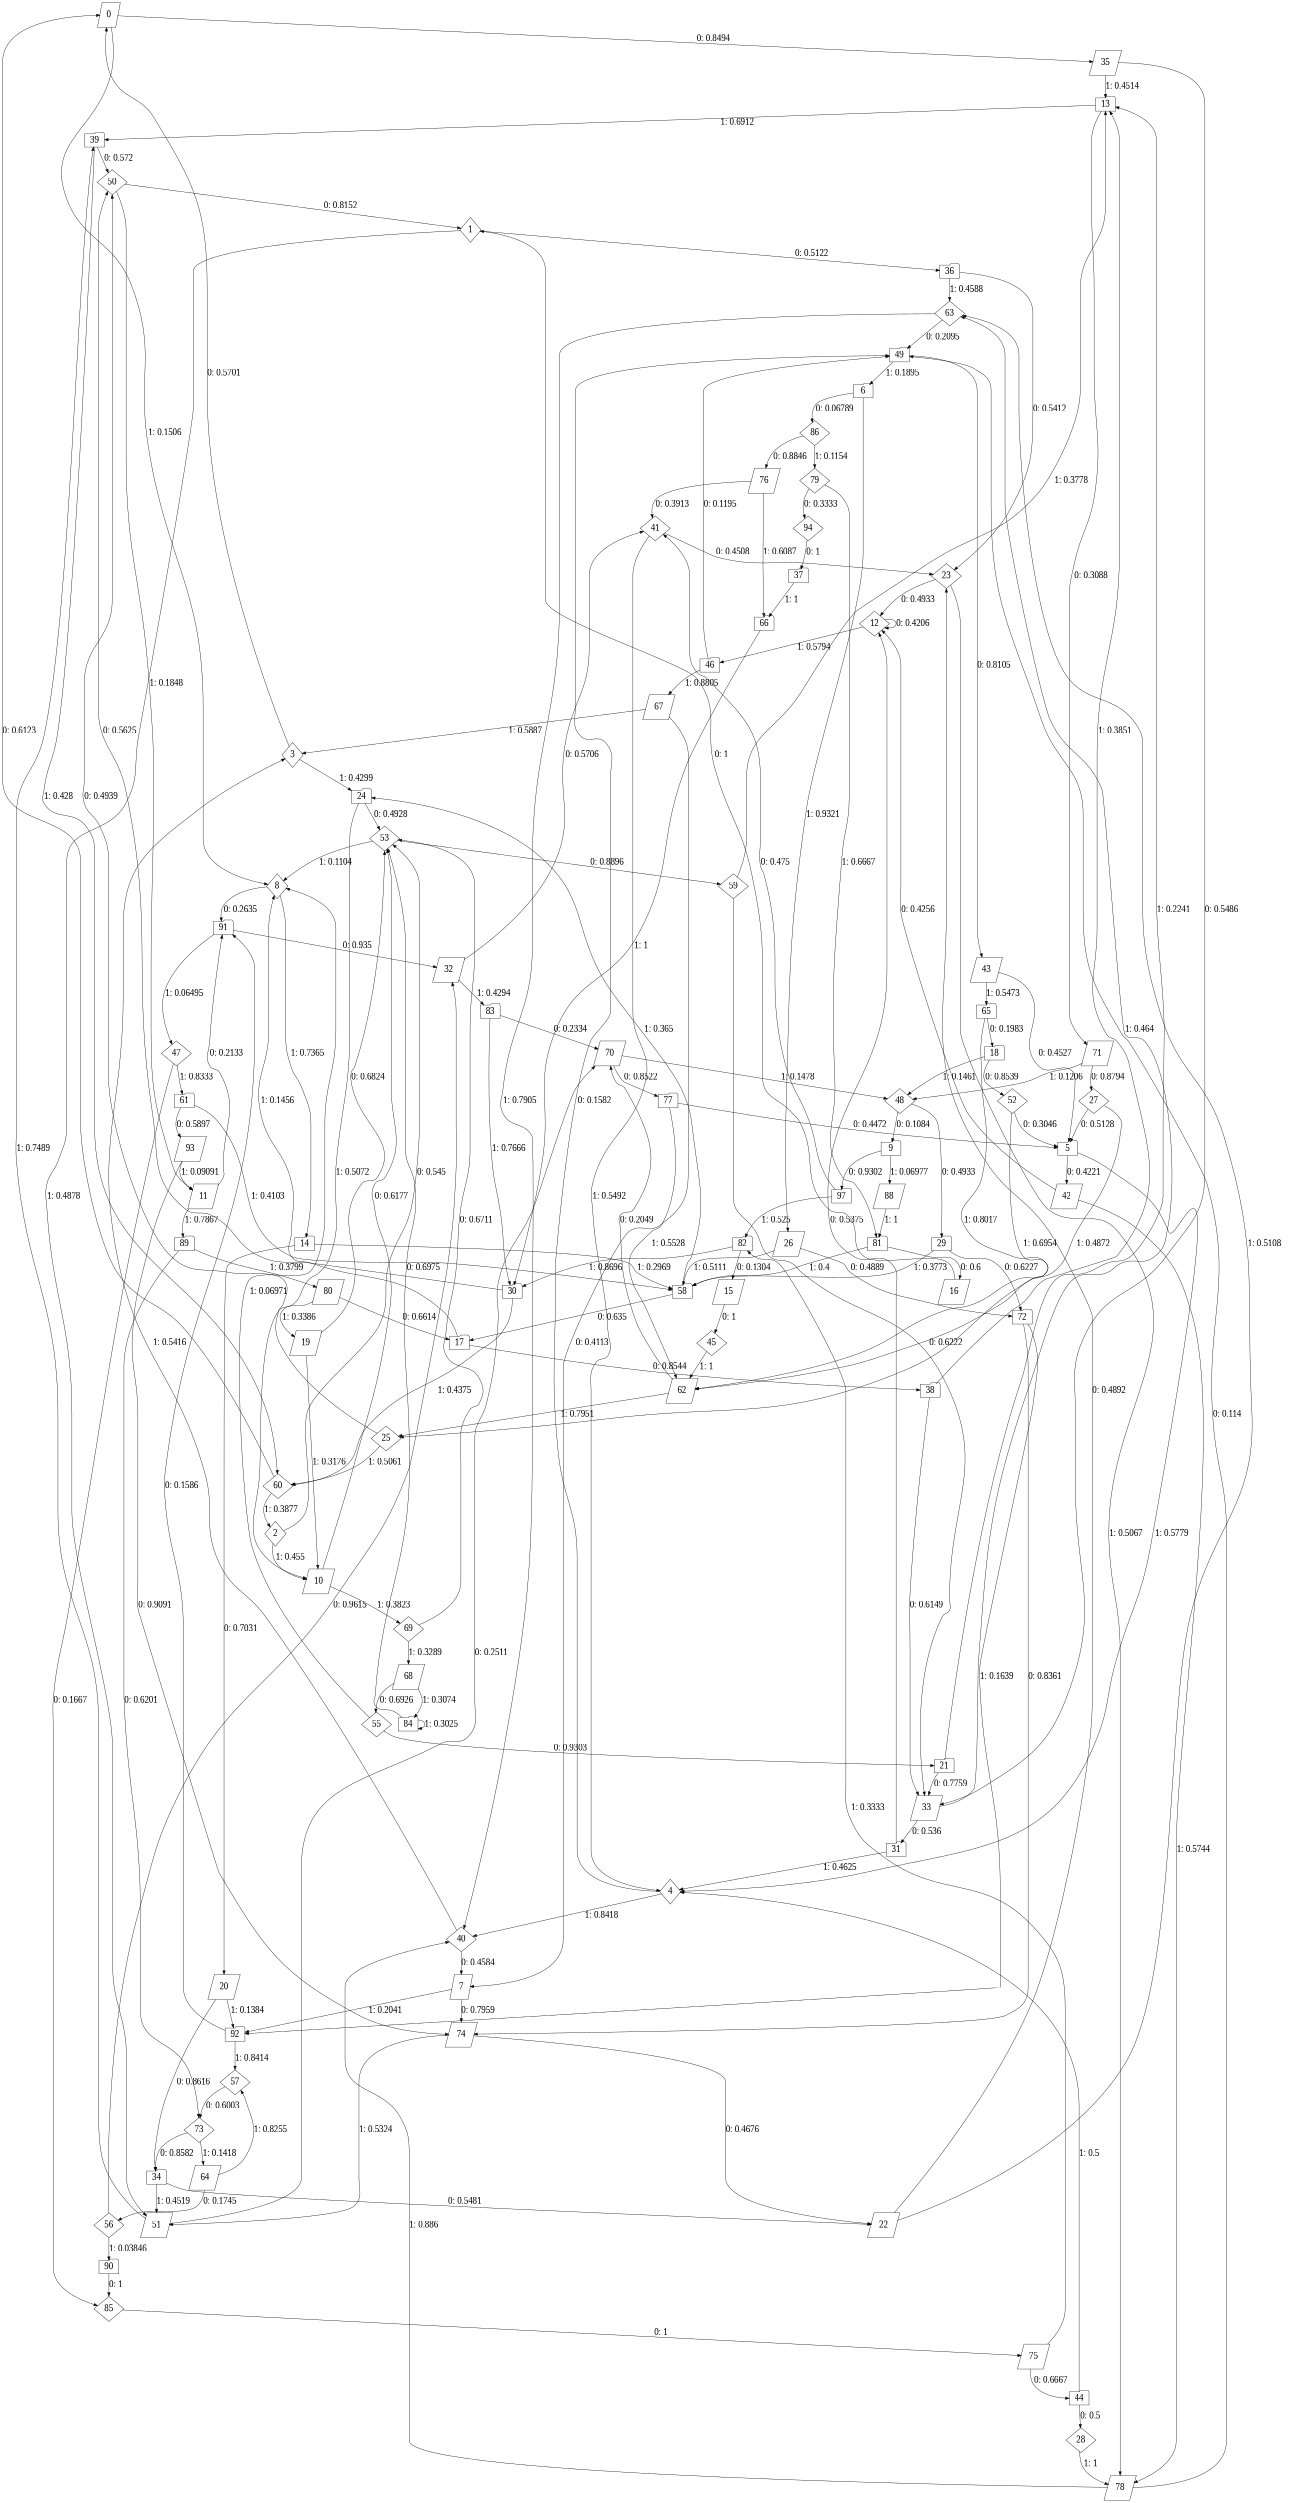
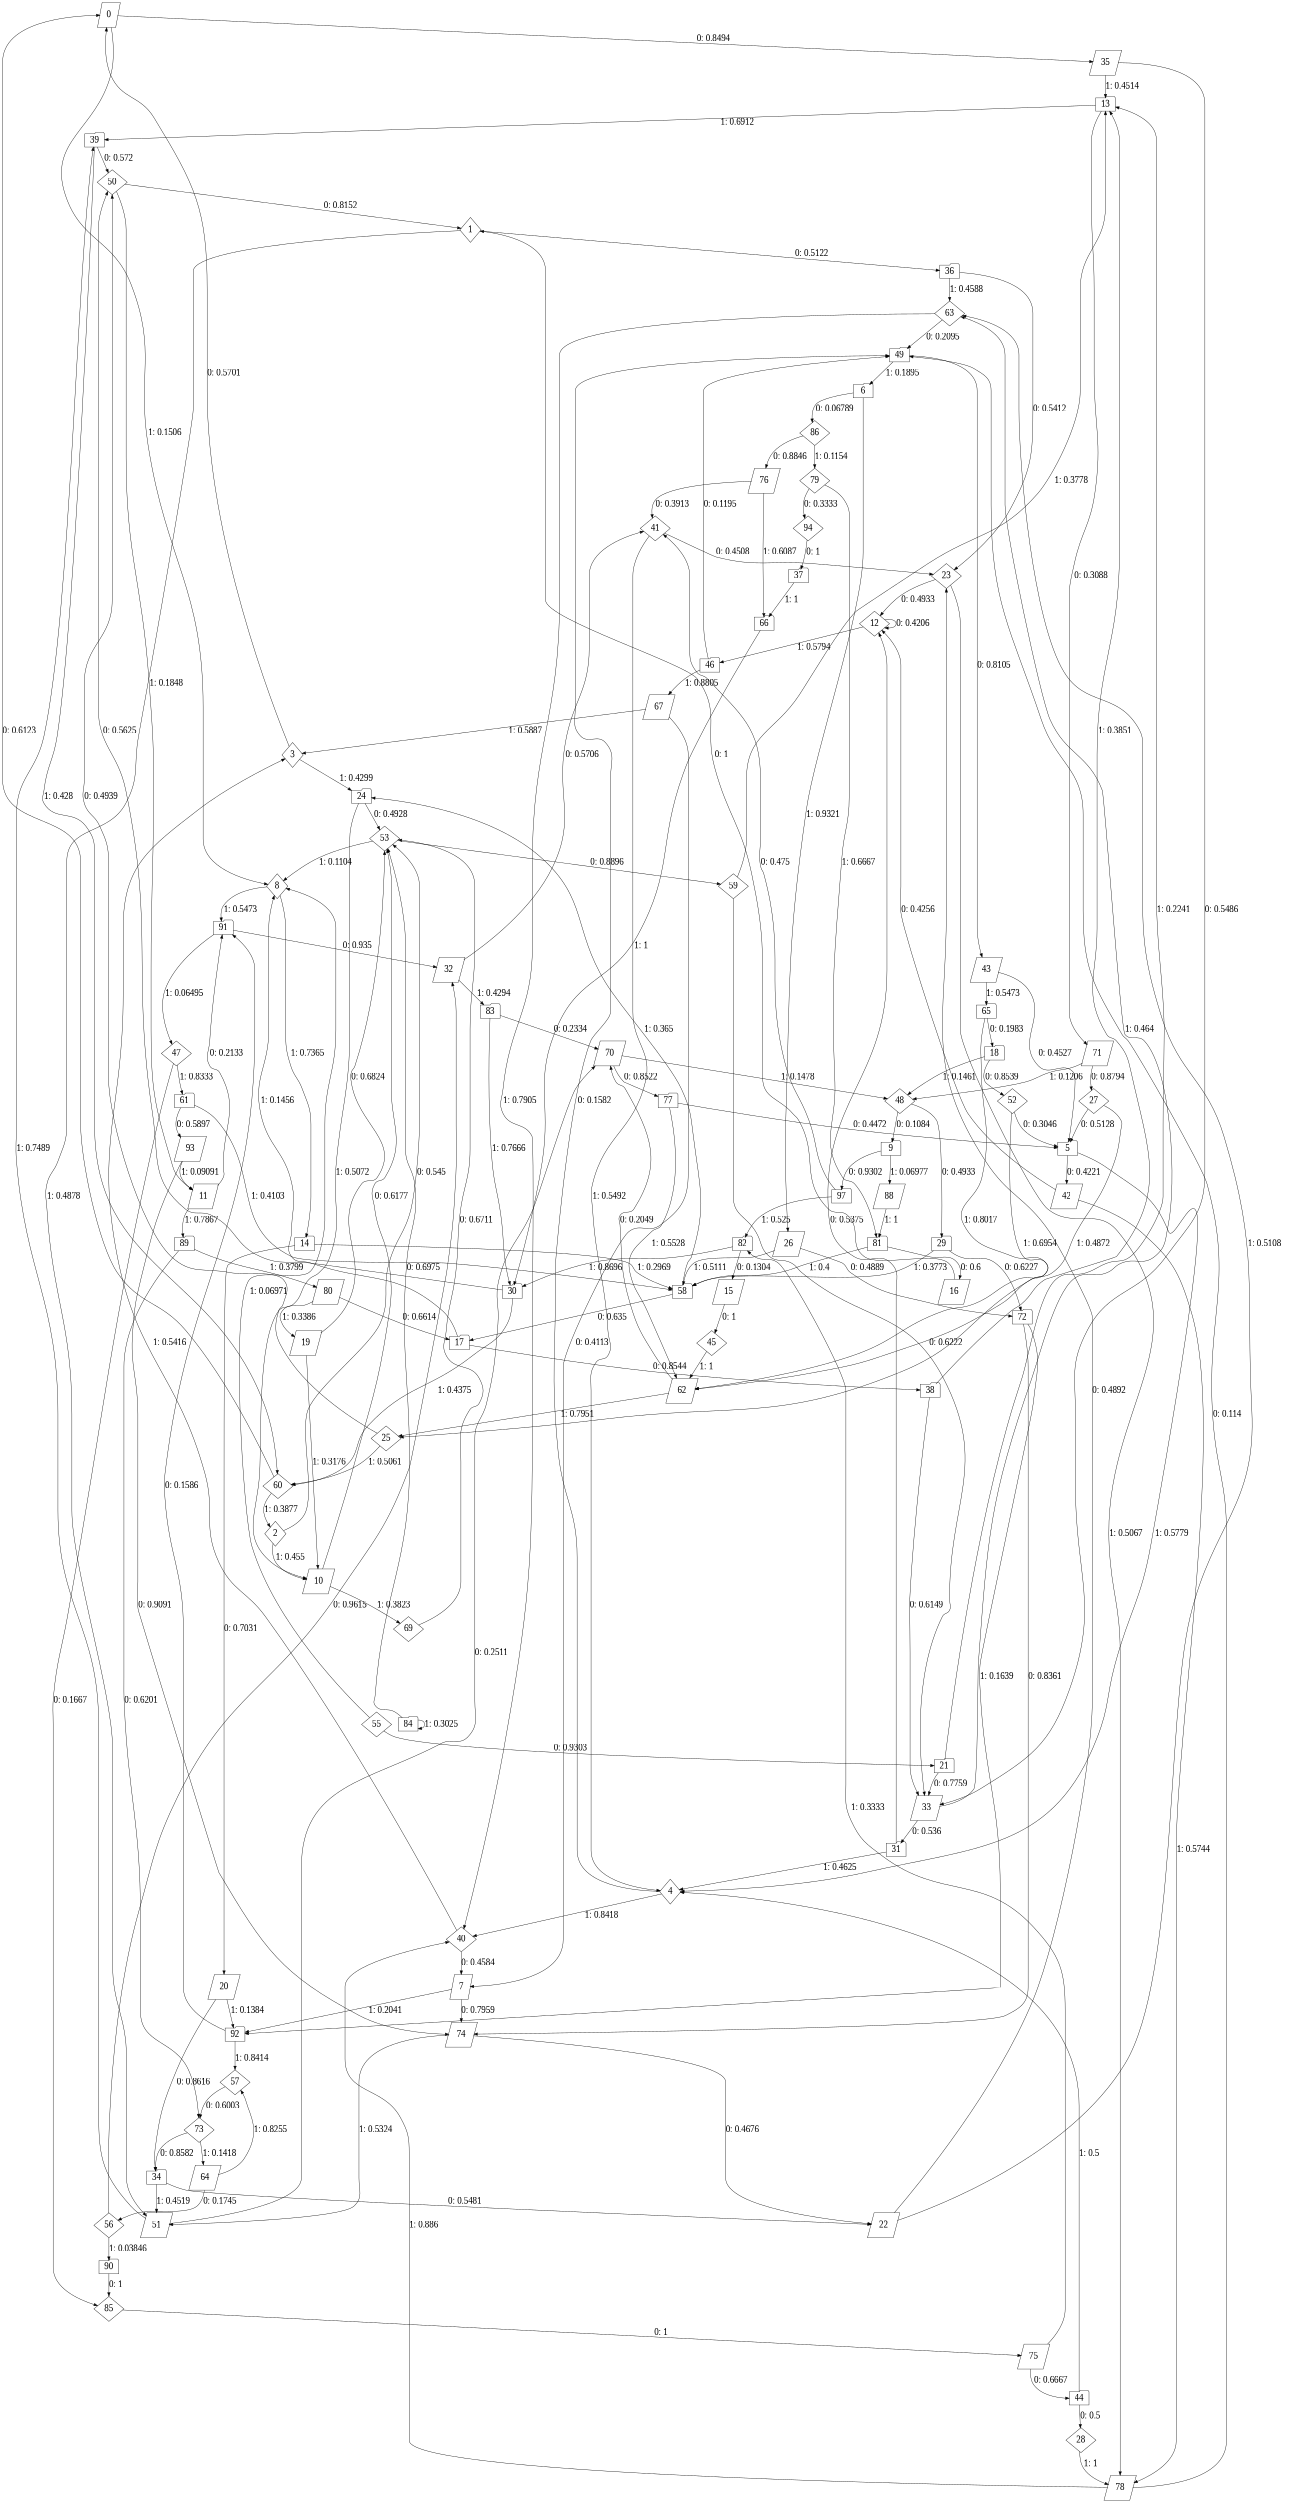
edge "8" -> "91": label "0: 0.2635   " -> "1: 0.5473   "
node "68": removed
